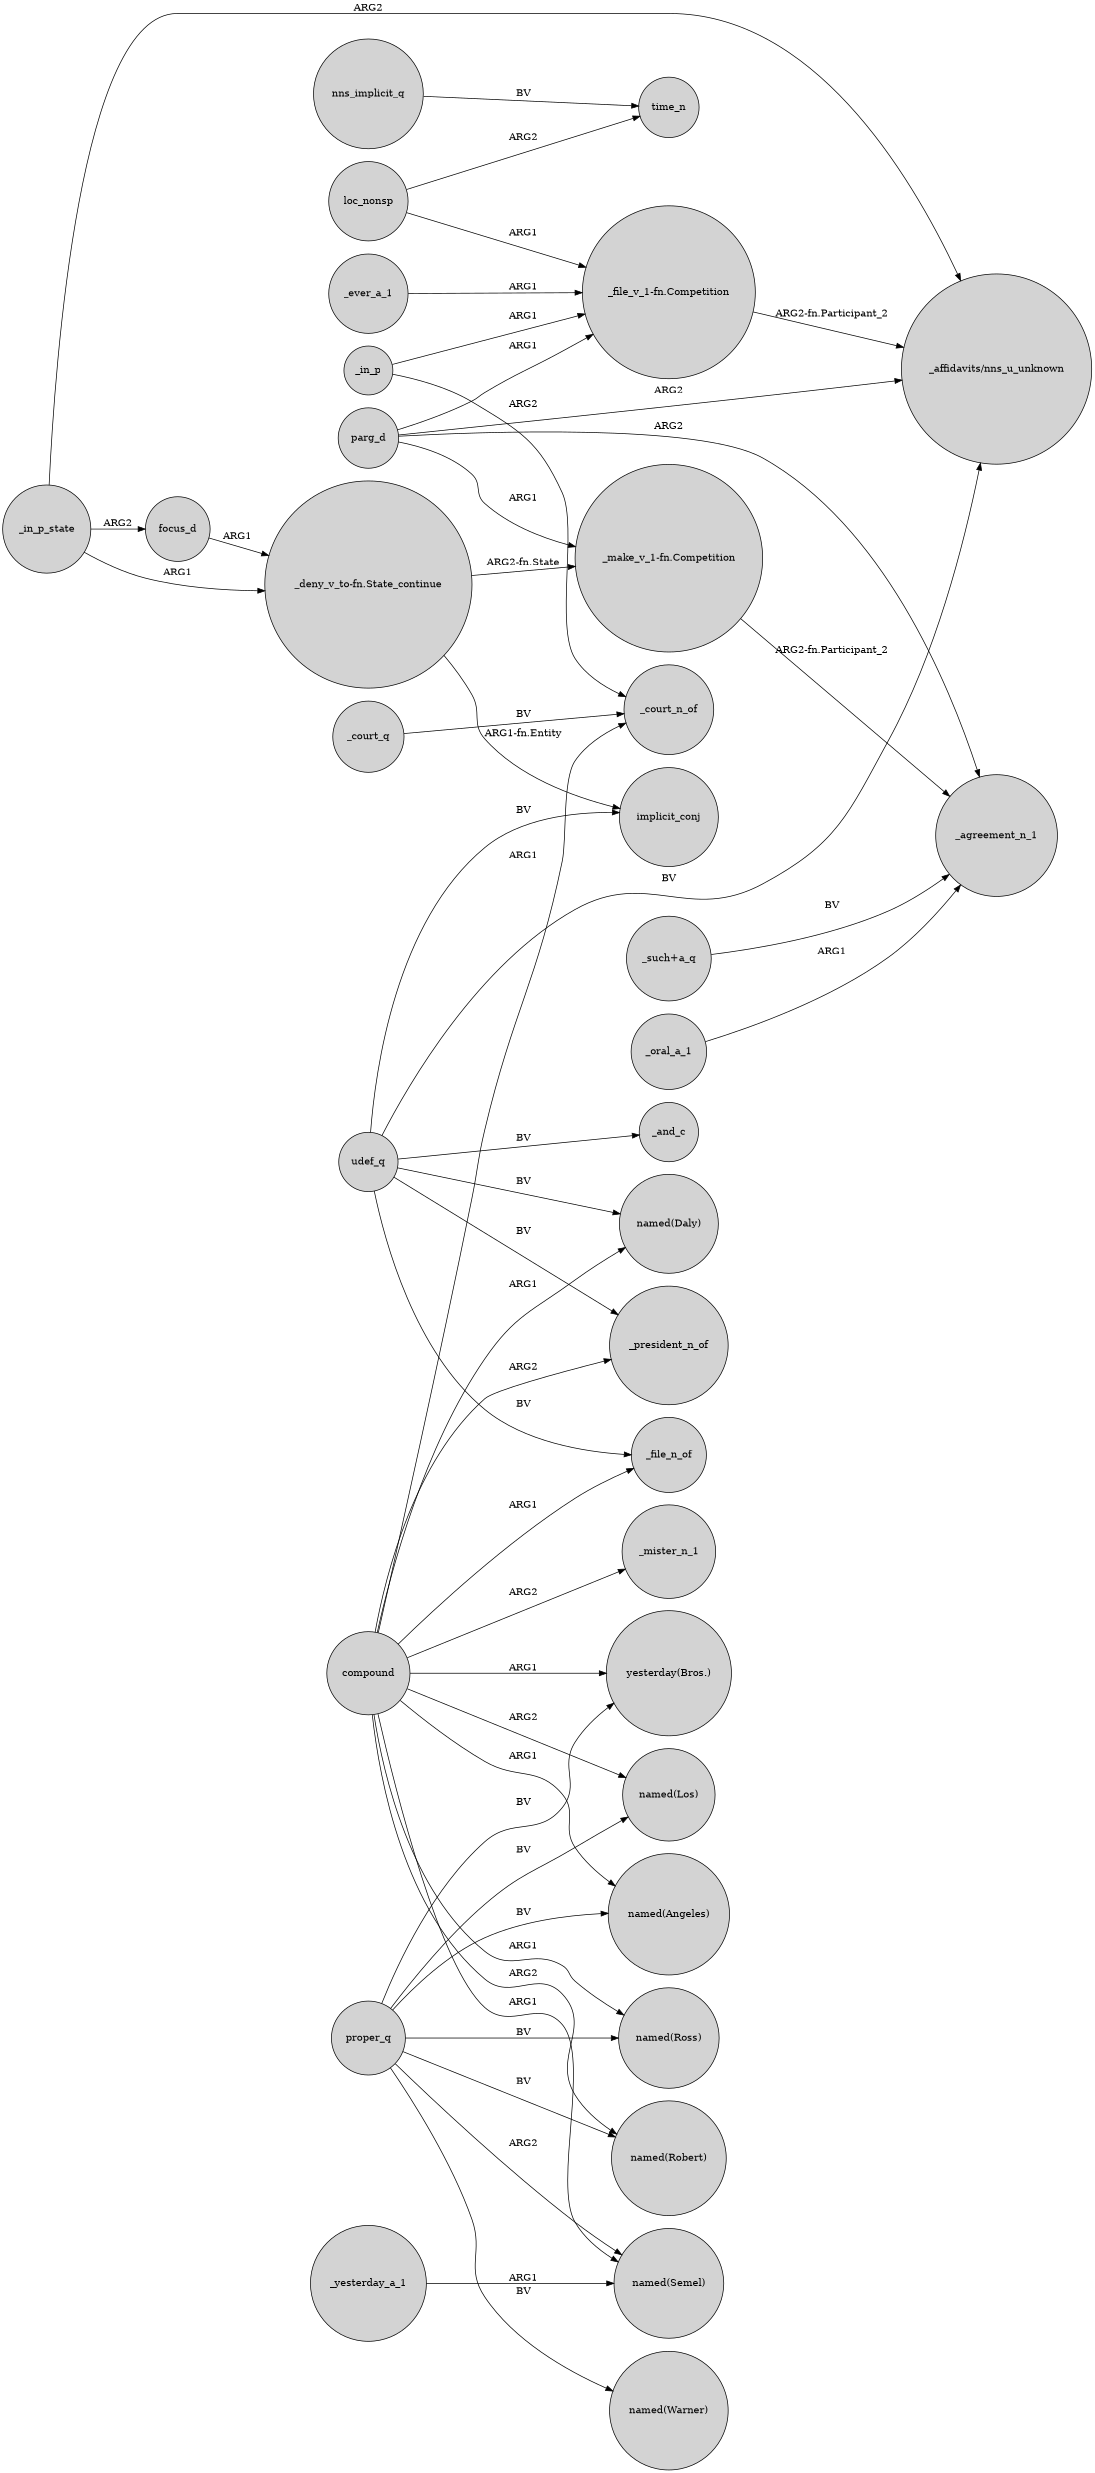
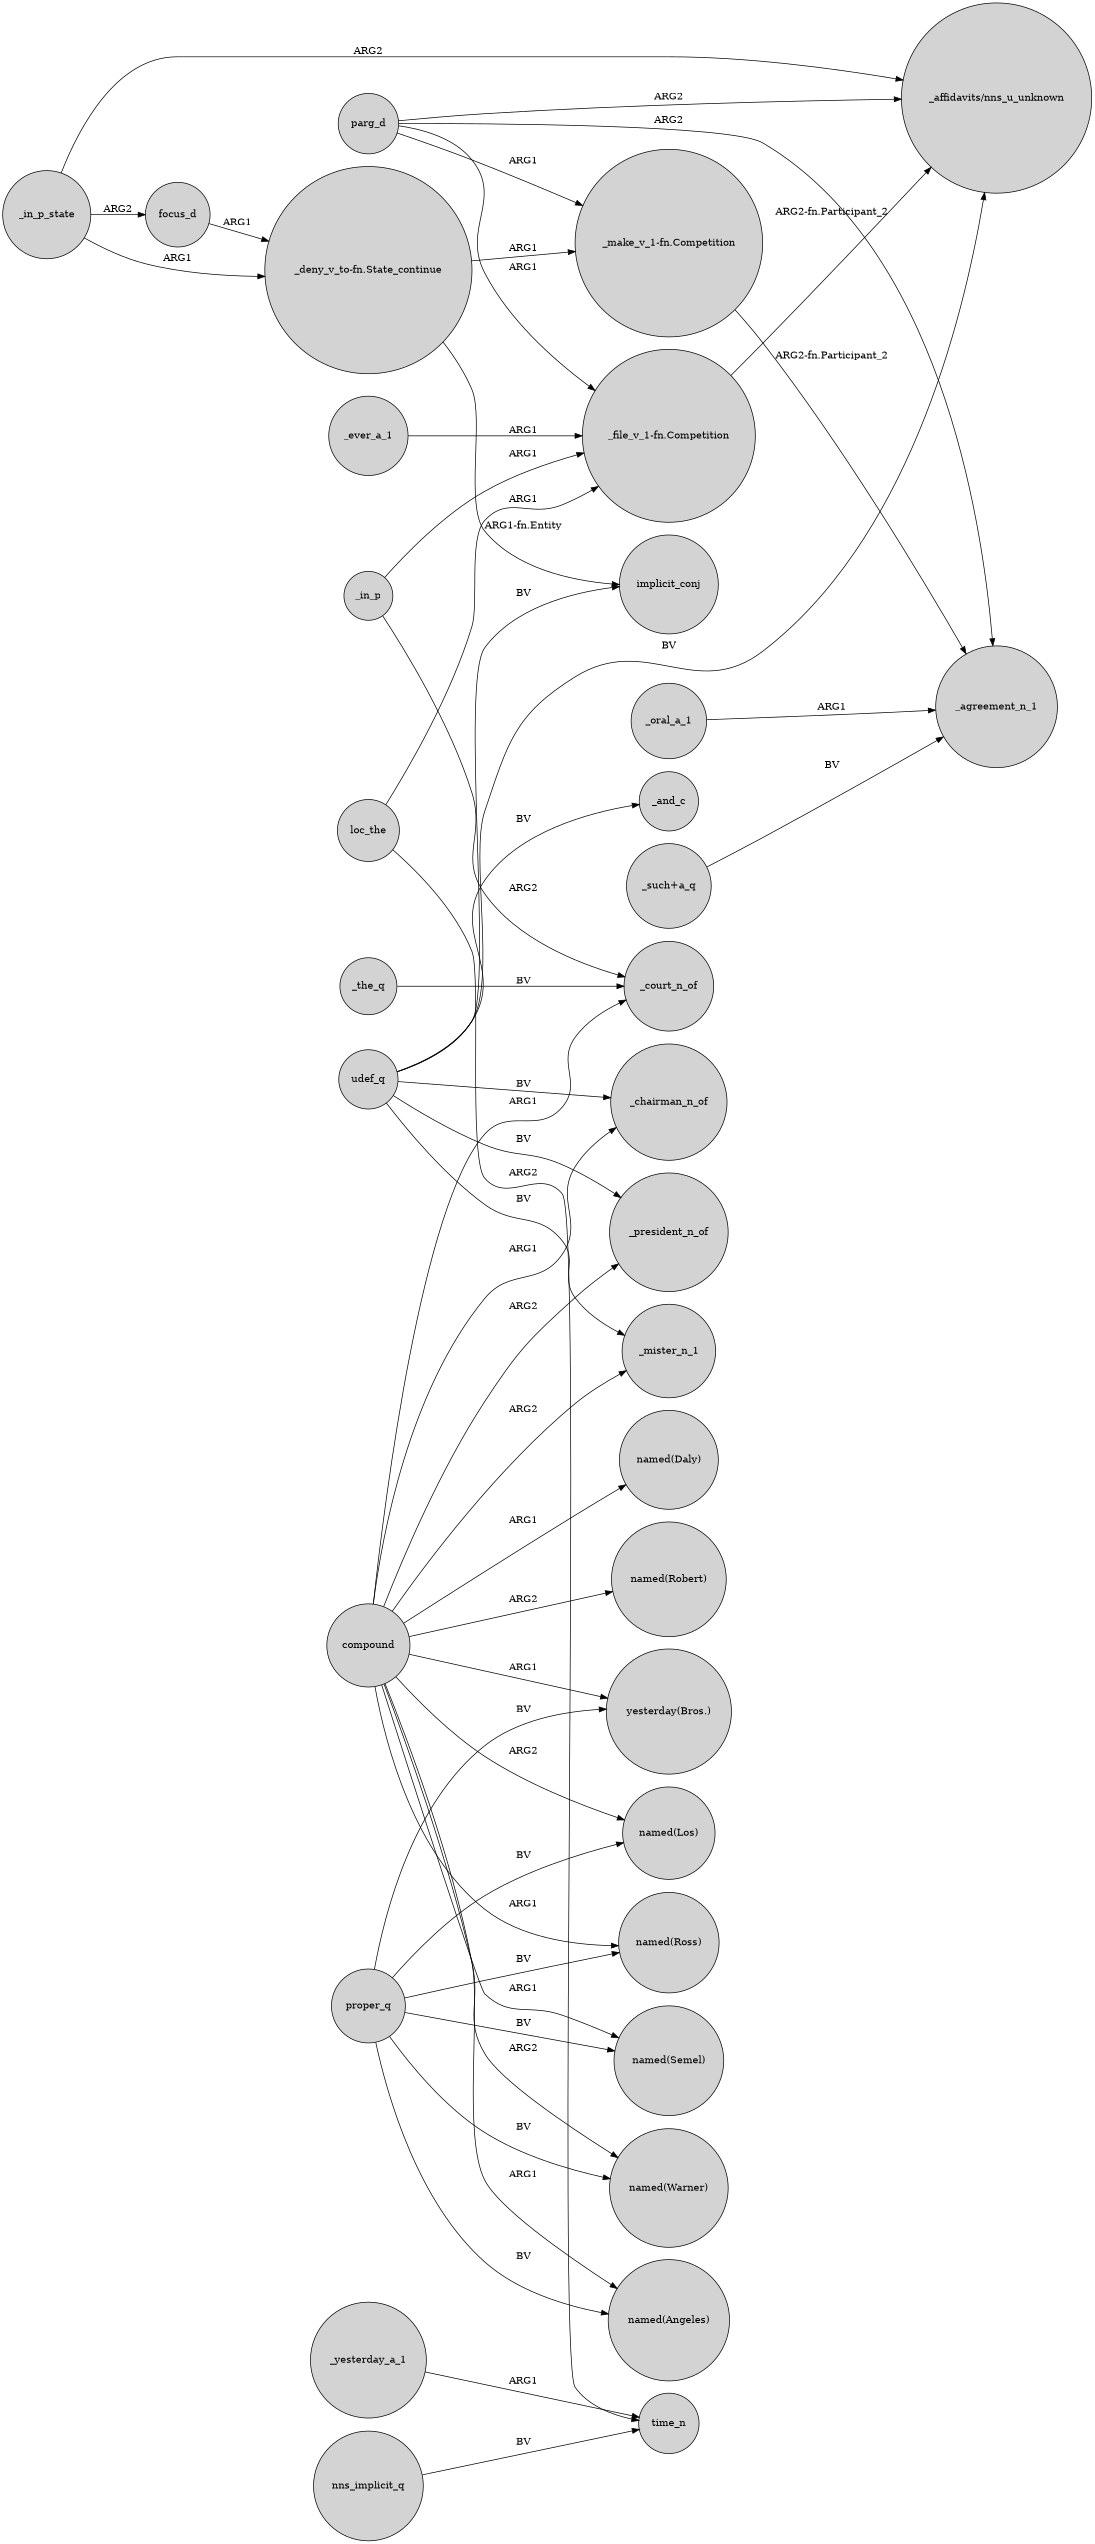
node "loc_nonsp": label "loc_nonsp" -> "loc_the"
edge "_deny_v_to-fn.State_continue" -> "_make_v_1-fn.Competition": label "ARG2-fn.State" -> "ARG1"
node "_court_q": label "_court_q" -> "_the_q"
edge "udef_q" -> "named(Daly)": now "udef_q" -> "_mister_n_1"
node "_file_n_of": label "_file_n_of" -> "_chairman_n_of"
edge "compound" -> "named(Warner)": added, label "ARG2"
edge "proper_q" -> "named(Robert)": removed, label "BV"
edge "proper_q" -> "named(Semel)": label "ARG2" -> "BV"
edge "_yesterday_a_1" -> "named(Semel)": now "_yesterday_a_1" -> "time_n"
